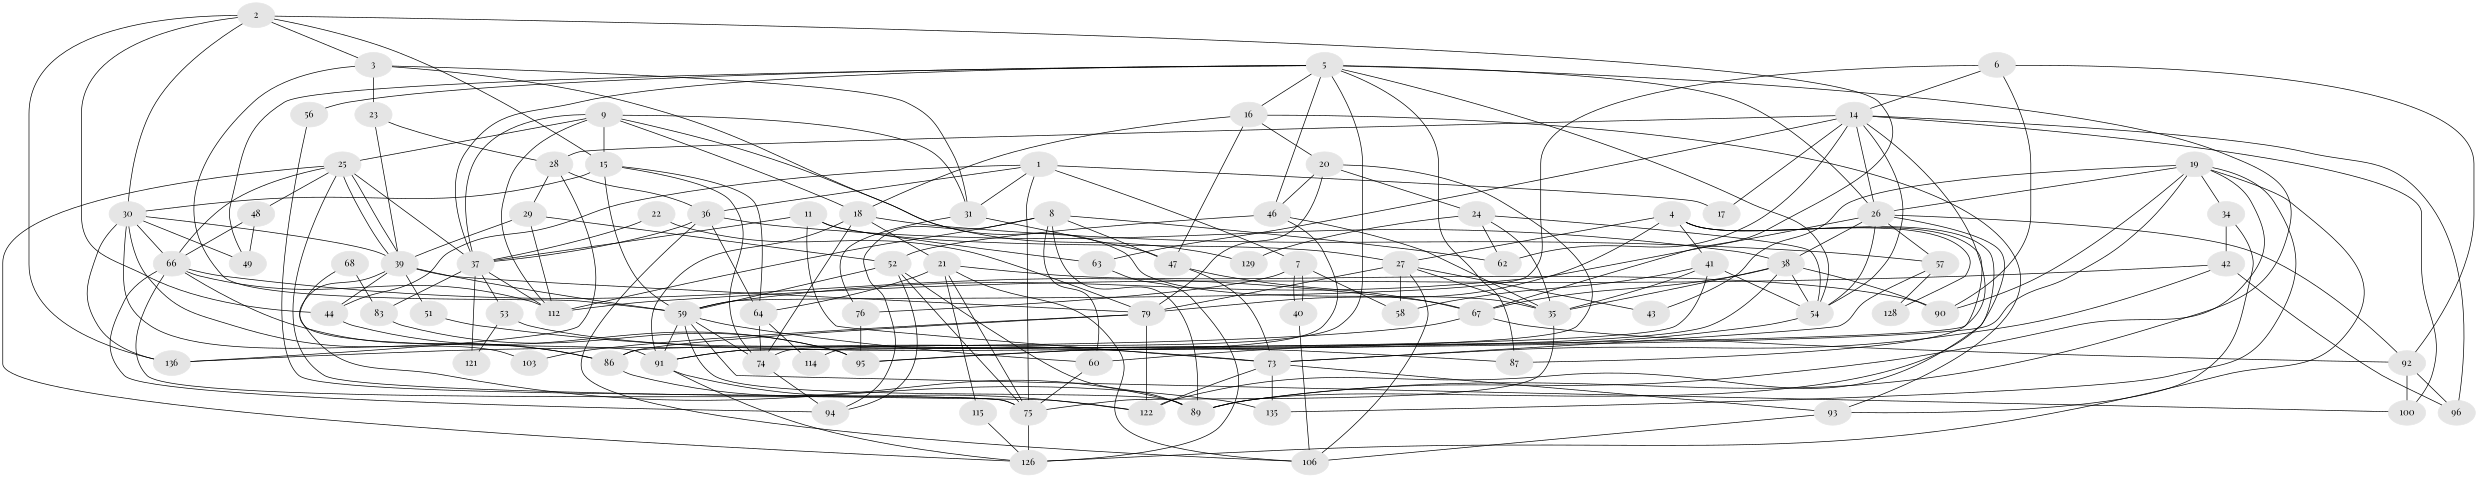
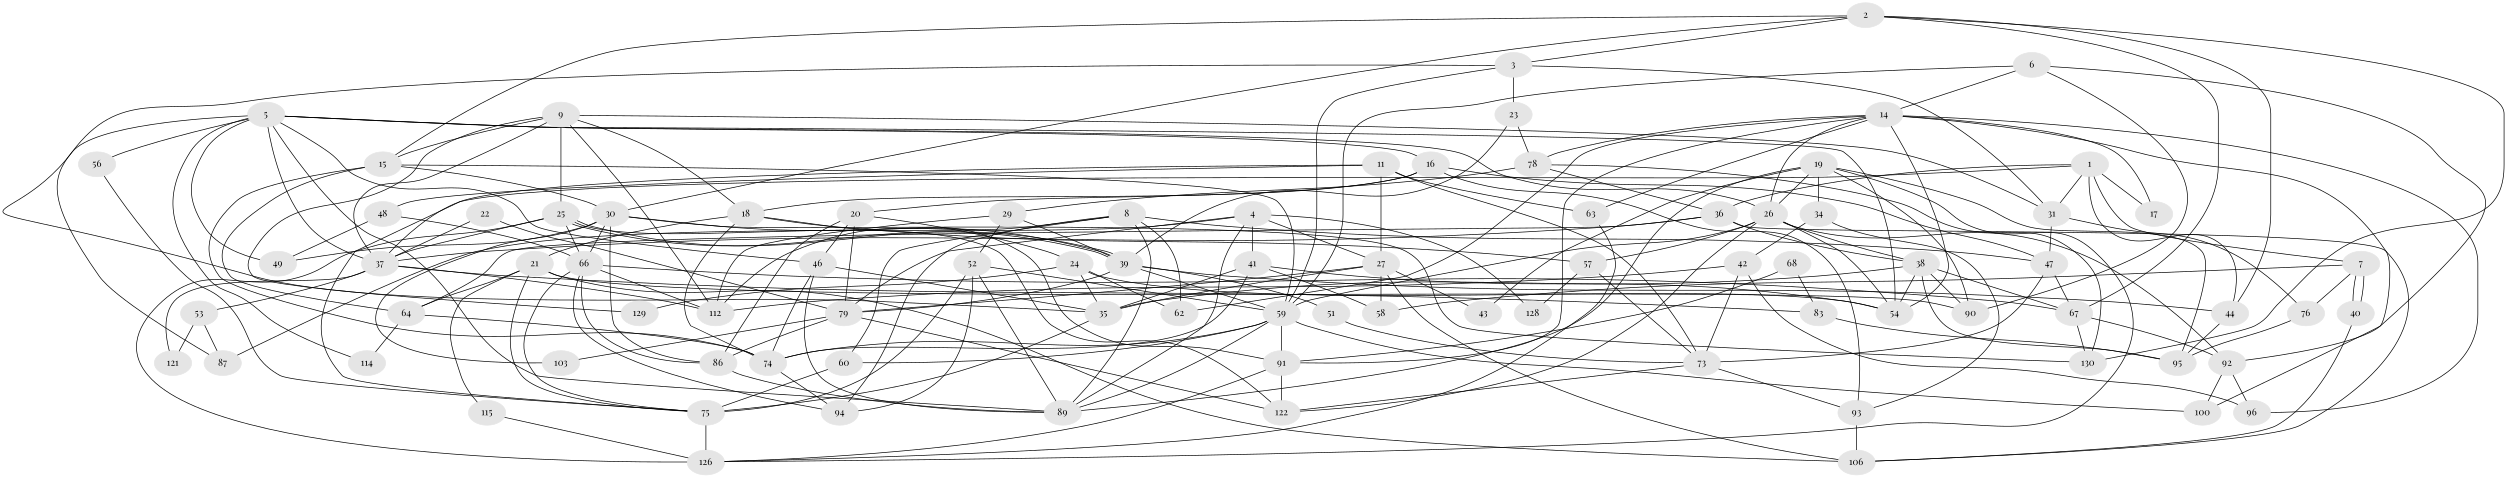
node "28": label "28" -> "78"
edge "25" -- "48": now "11" -- "48"
edge "46" -- "52": now "46" -- "89"
edge "54" -- "60": removed
edge "41" -- "91": now "41" -- "74"
node "136": label "136" -> "130"
node "135": removed
